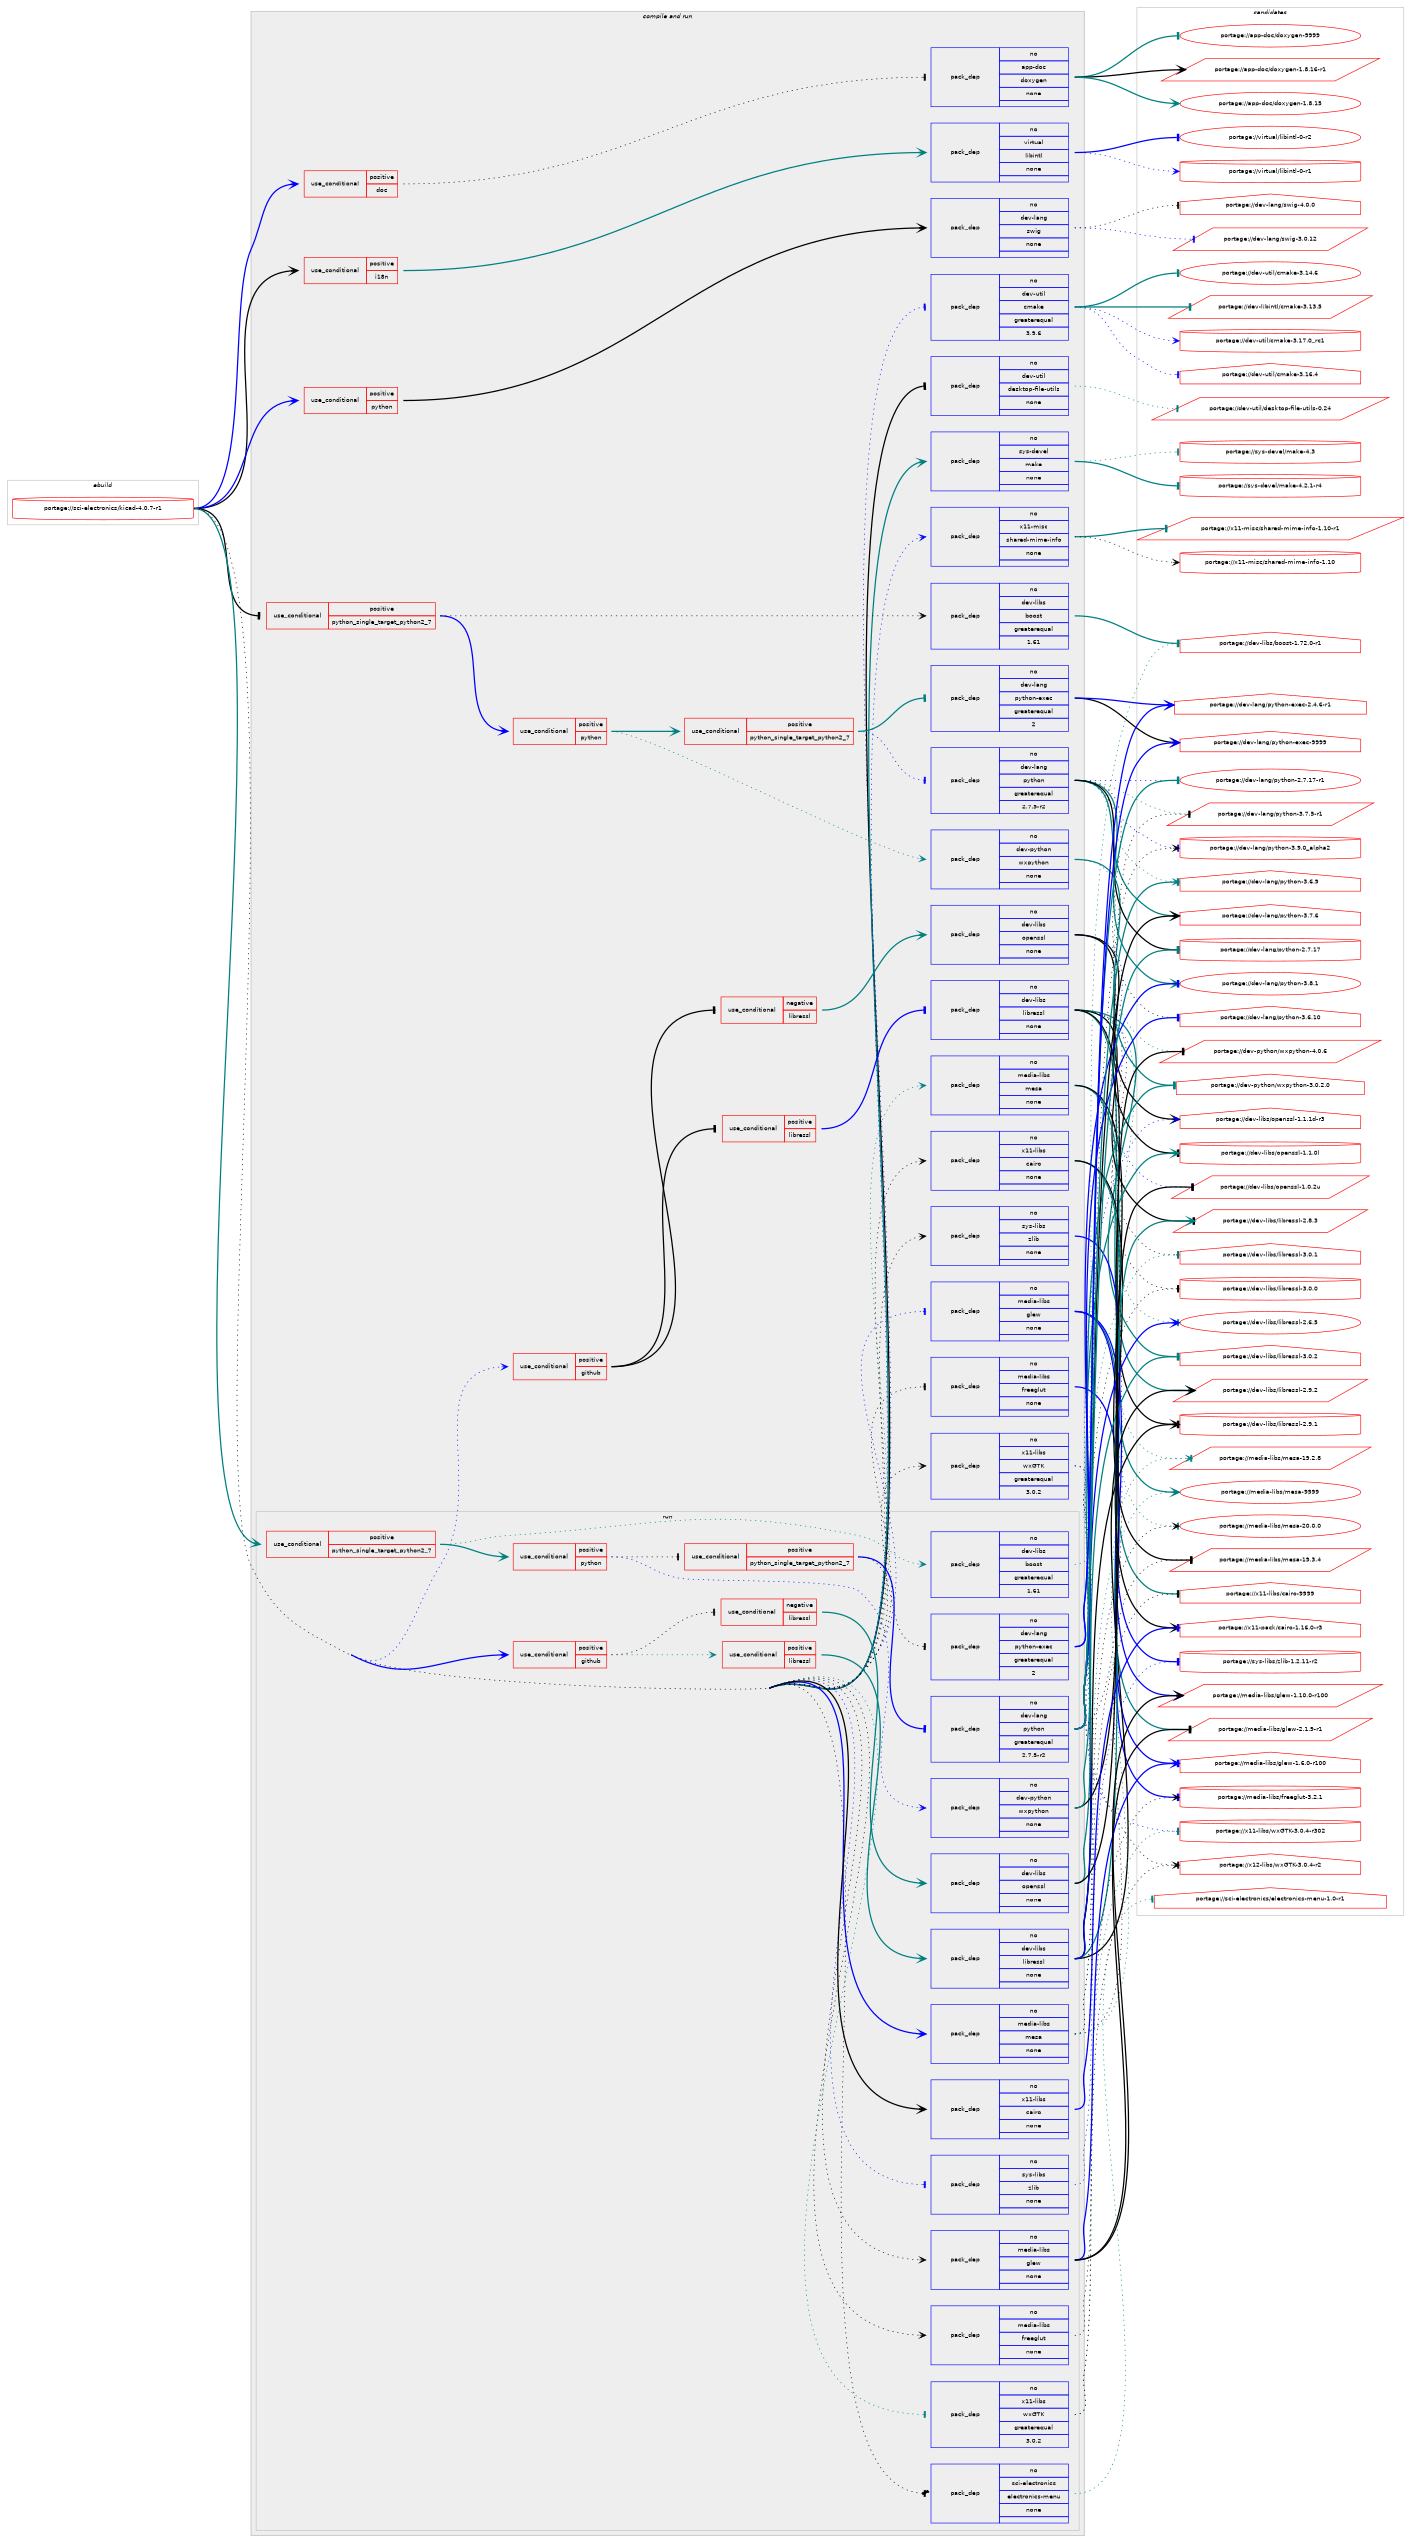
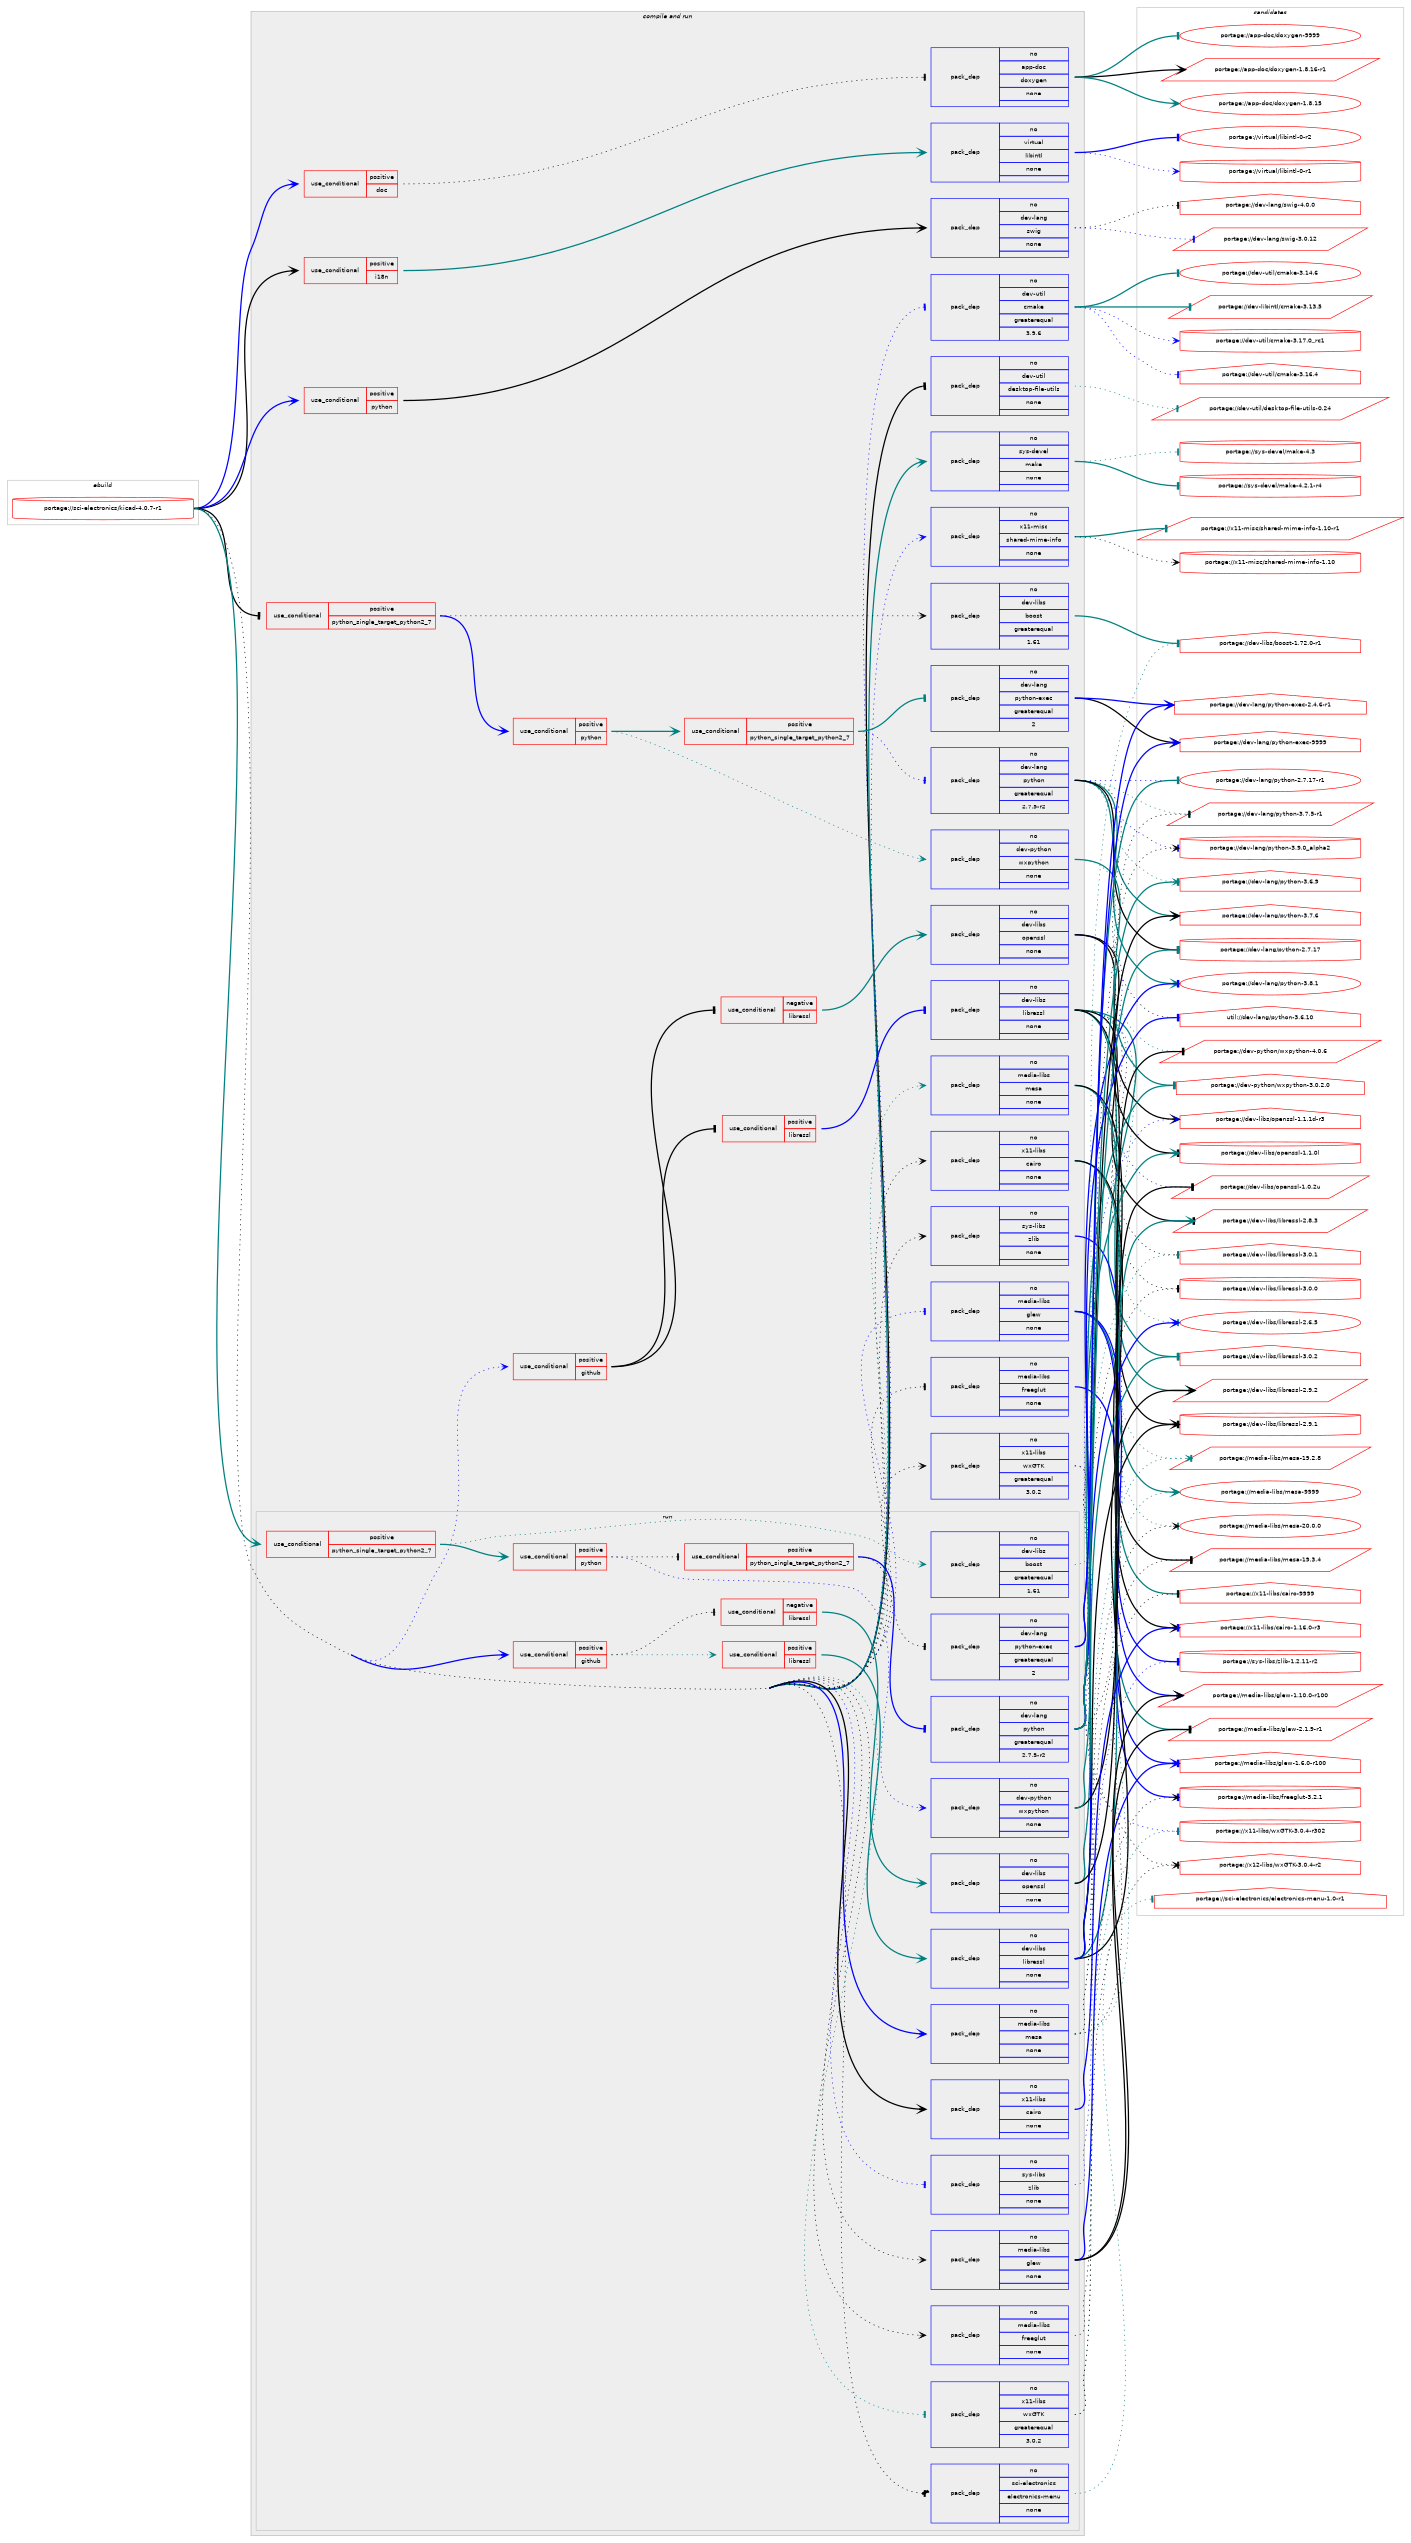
node "portage://dev-lang/python-3.6.10": label "portage://dev-lang/python-3.6.10" -> "util://dev-lang/python-3.6.10"
node "portage://x11-pack/cairo-1.16.0-r3": label "portage://x11-pack/cairo-1.16.0-r3" -> "portage://x11-libs/cairo-1.16.0-r3"
